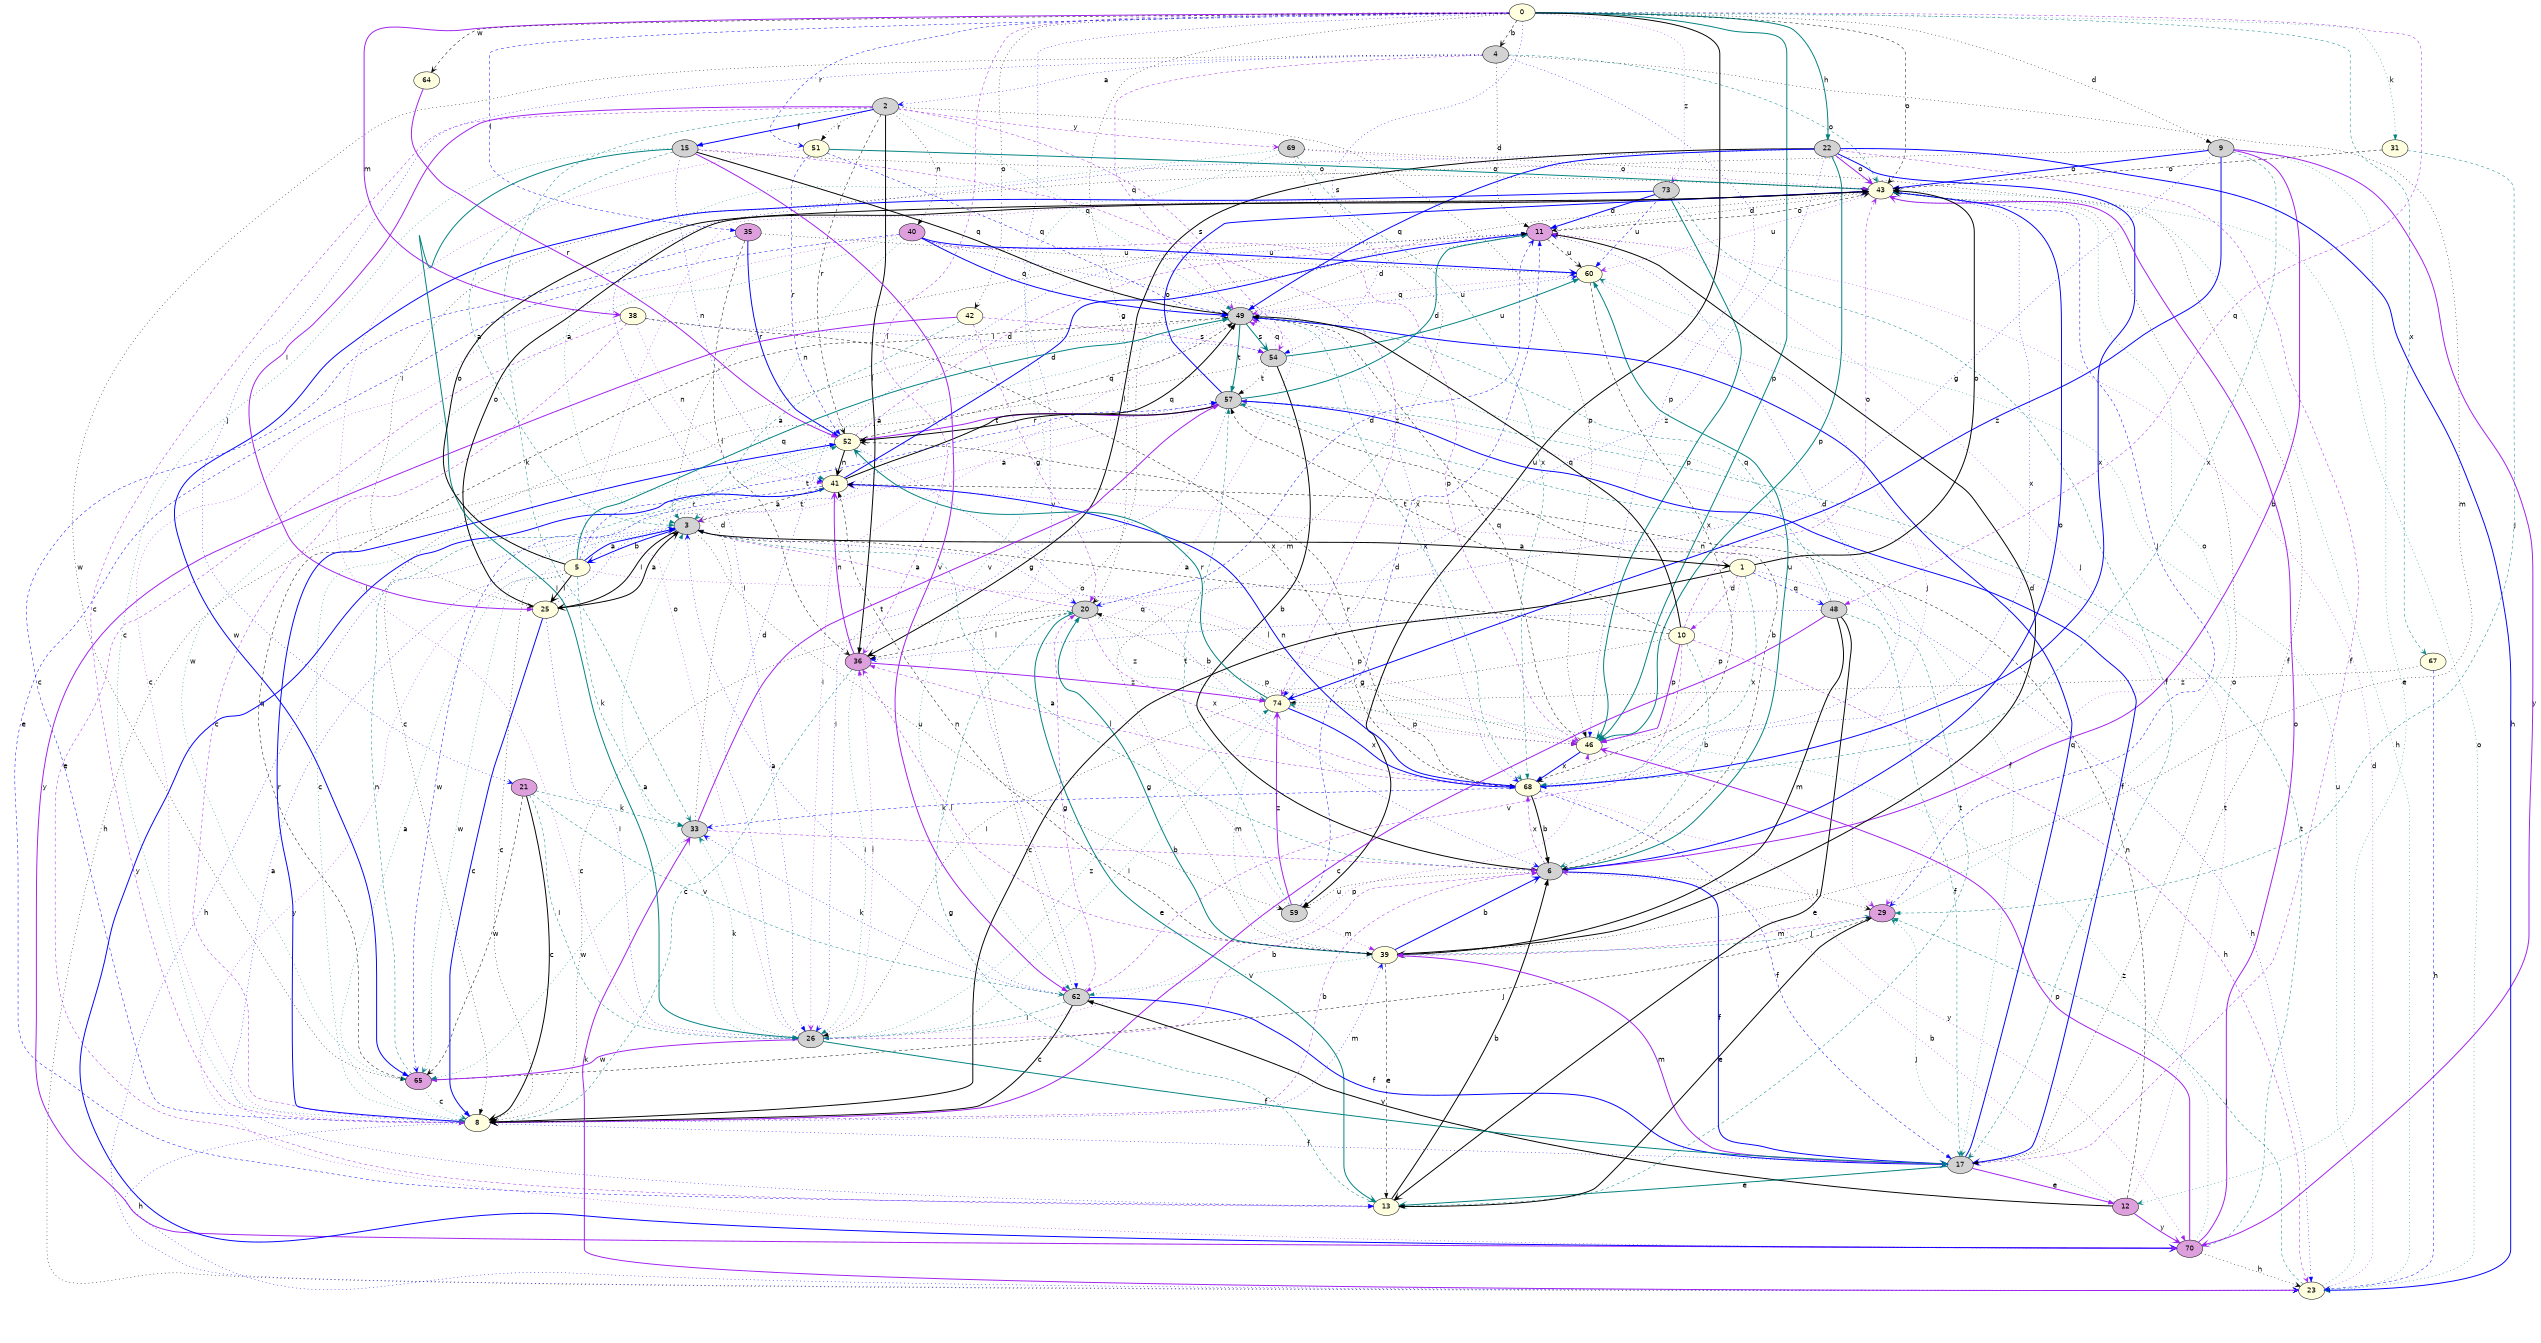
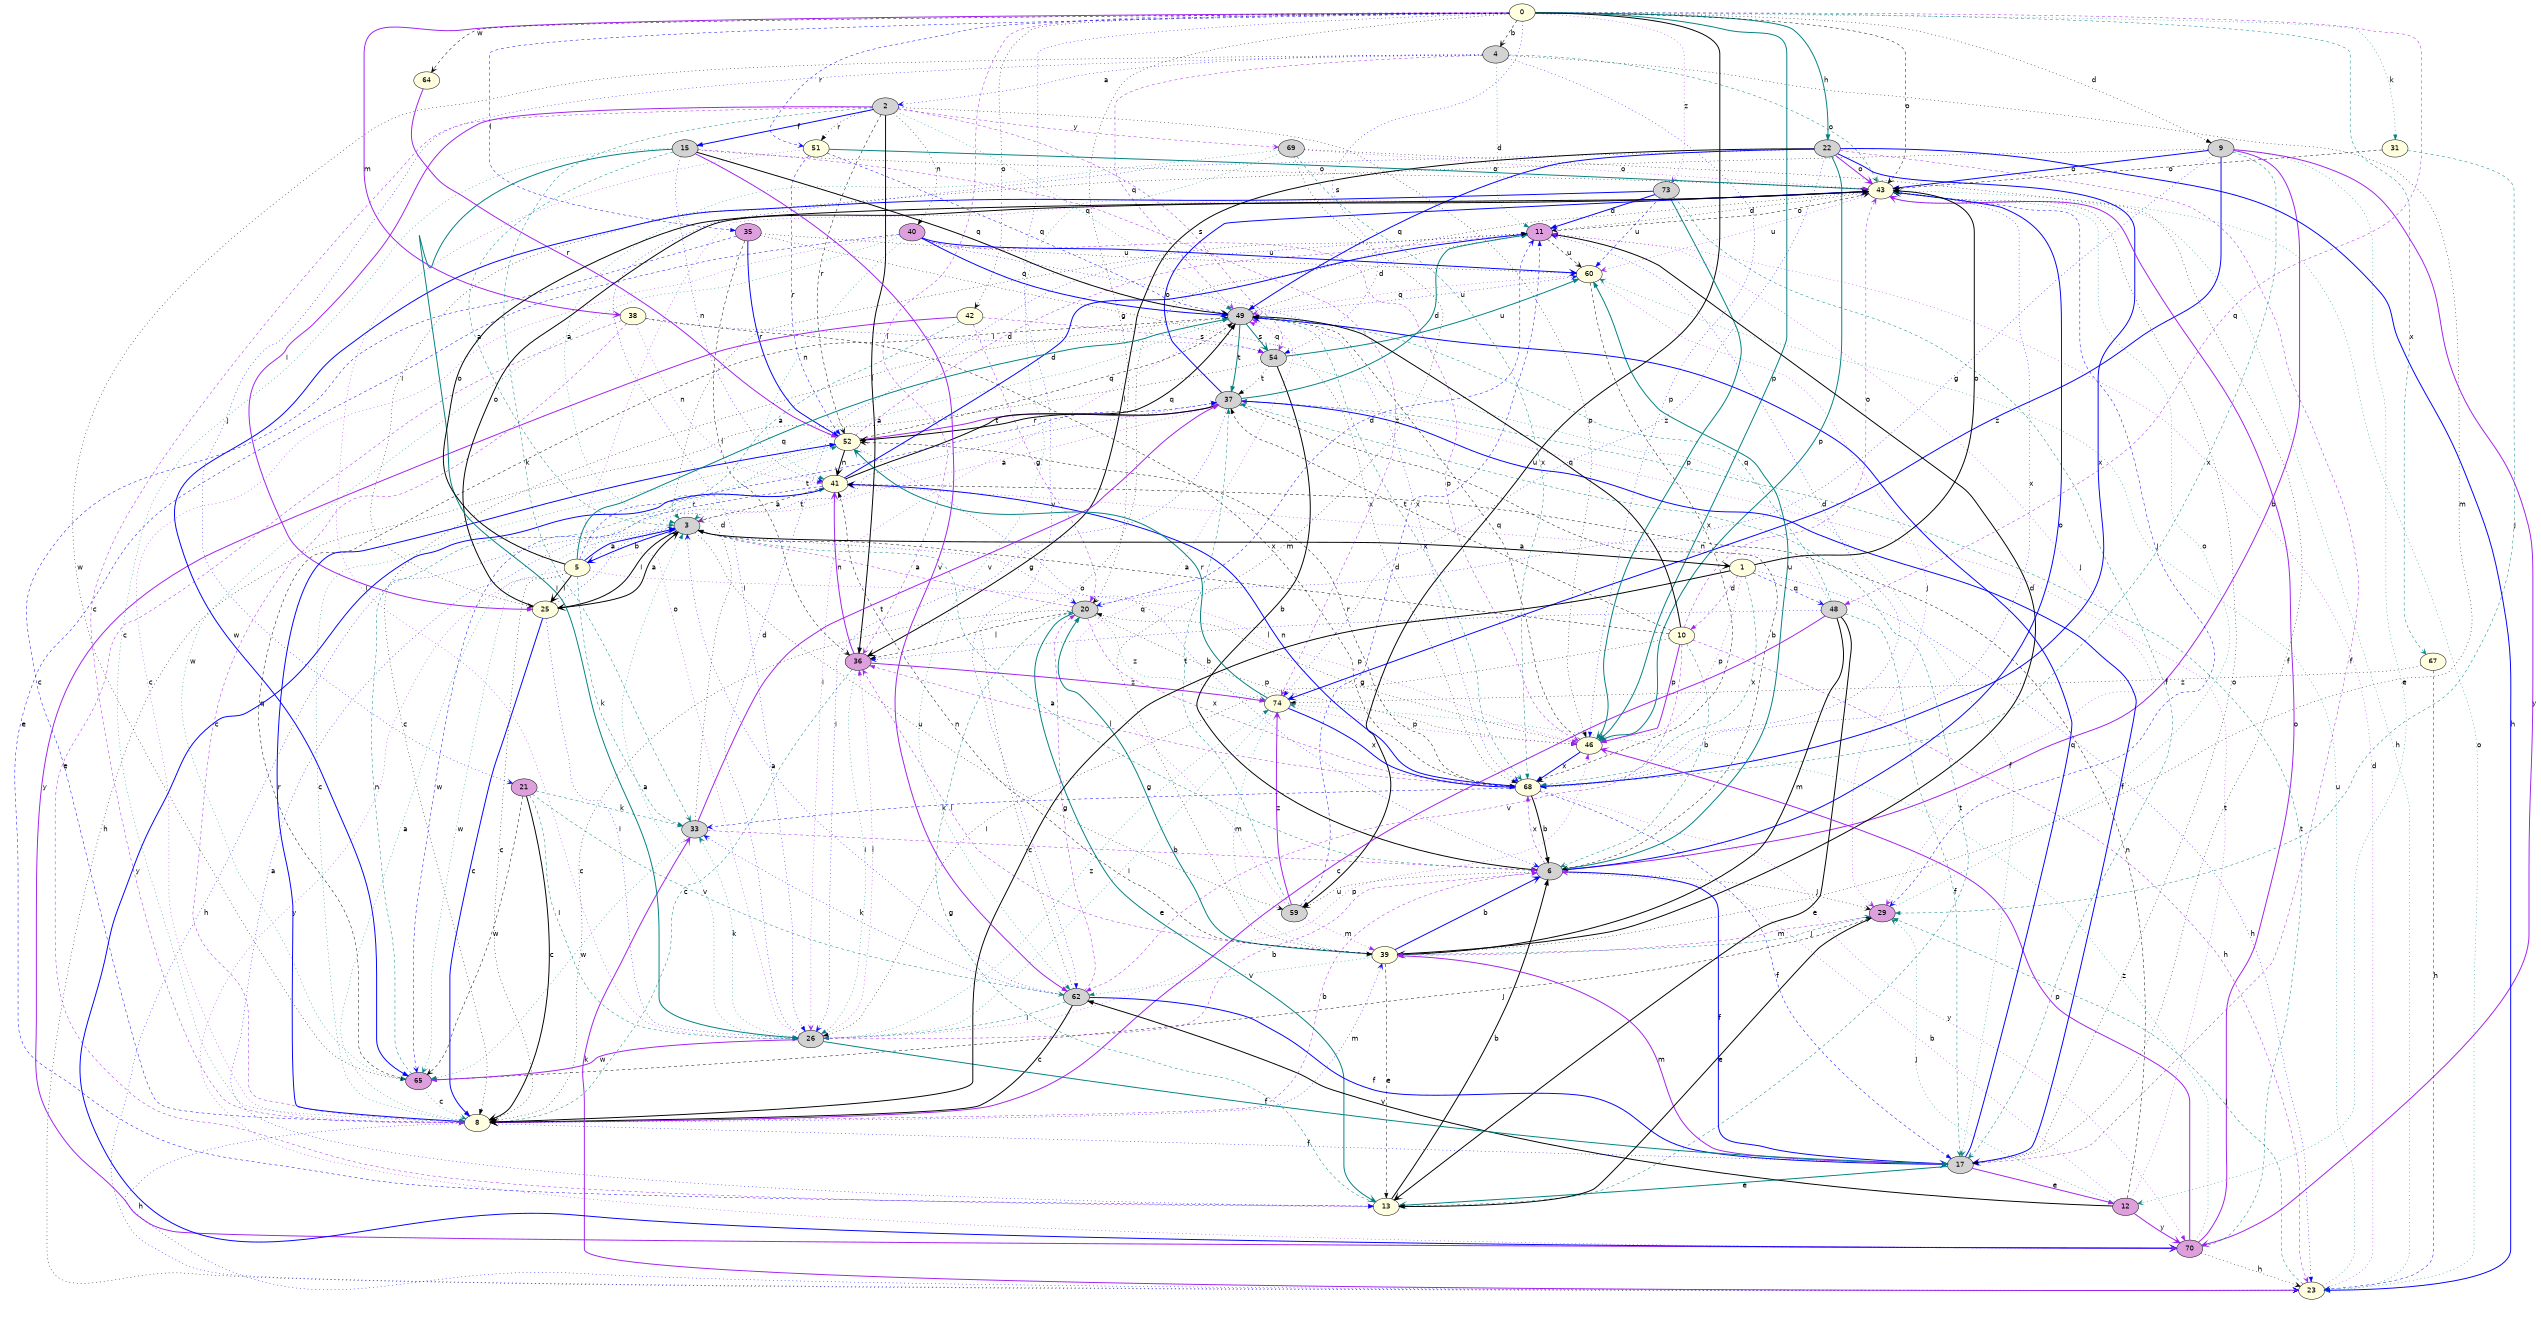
edge "4" -> "11": color black -> teal
edge "35" -> "68": added, label "x"
node "57": label "57" -> "37"
